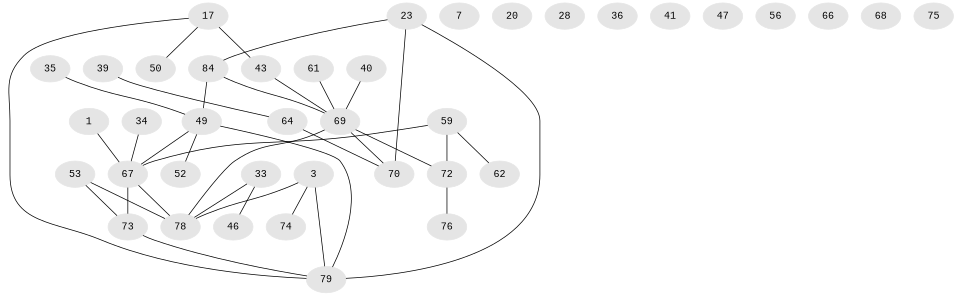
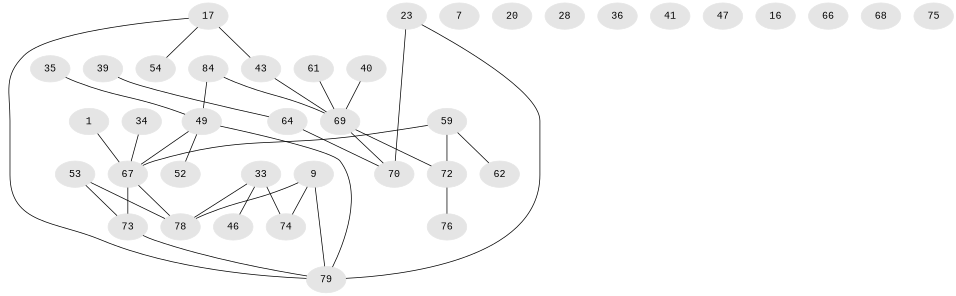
node "56": label "56" -> "16"
edge "23" -- "84": removed
node "50": label "50" -> "54"
edge "69" -- "78": removed
node "3": label "3" -> "9"
edge "33" -- "74": added
